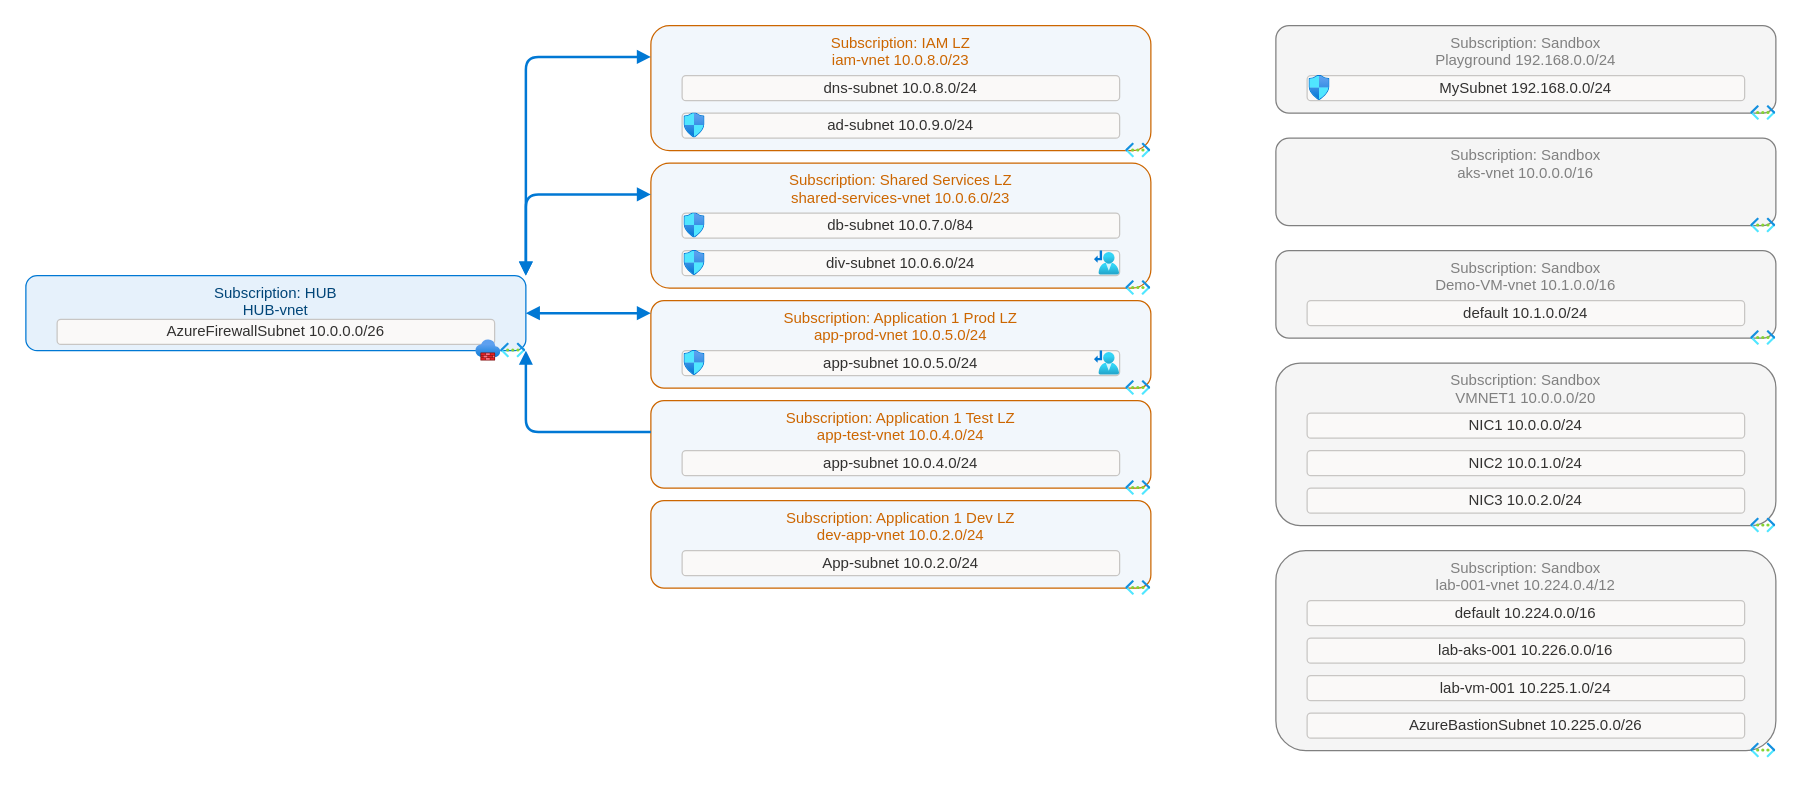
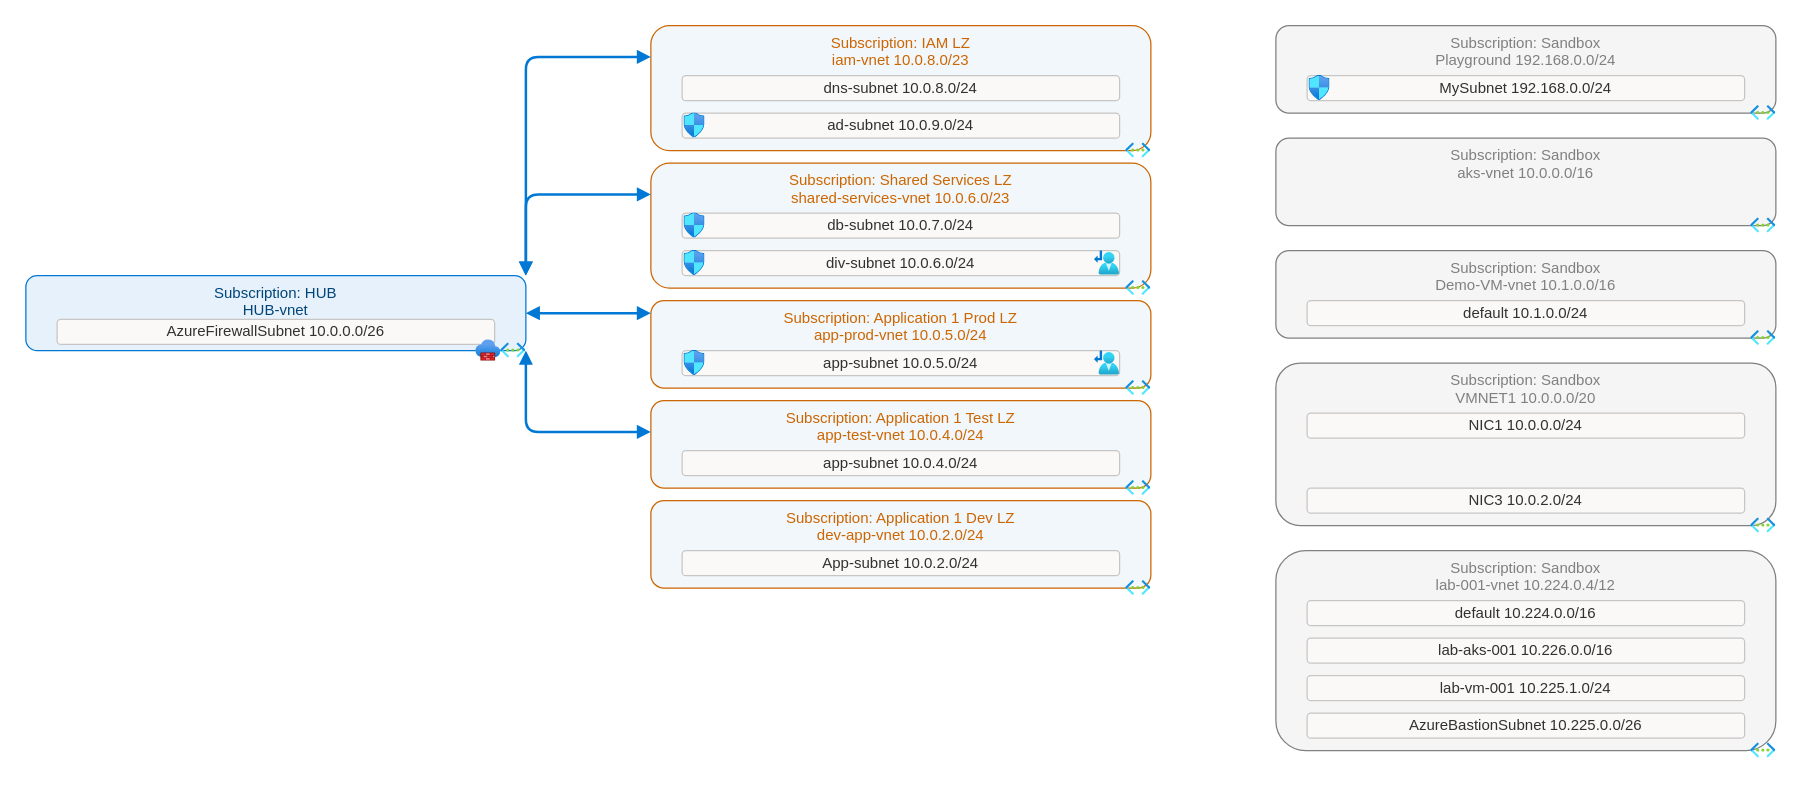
node "db-subnet 10.0.7.0/84": label "db-subnet 10.0.7.0/84" -> "db-subnet 10.0.7.0/24"
edge "Subscription: Application 1 Test LZ app-test-vnet 10.0.4.0/24" -> "Subscription: HUB HUB-vnet 10.0.0.0/23": arrowhead none -> block
node "NIC2 10.0.1.0/24": removed
